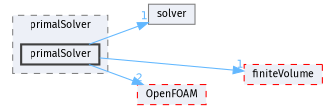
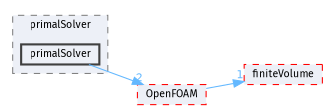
node "solver": removed
edge "primalSolver" -> "finiteVolume": now "OpenFOAM" -> "finiteVolume"
